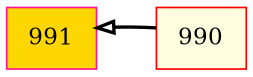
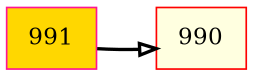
edge "990" -> "991": reversed
